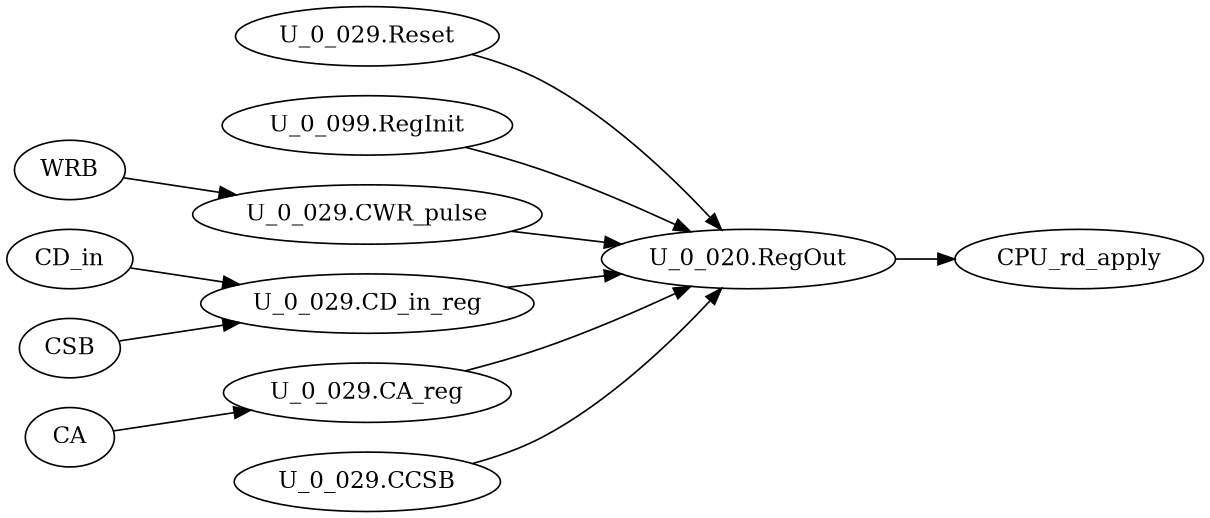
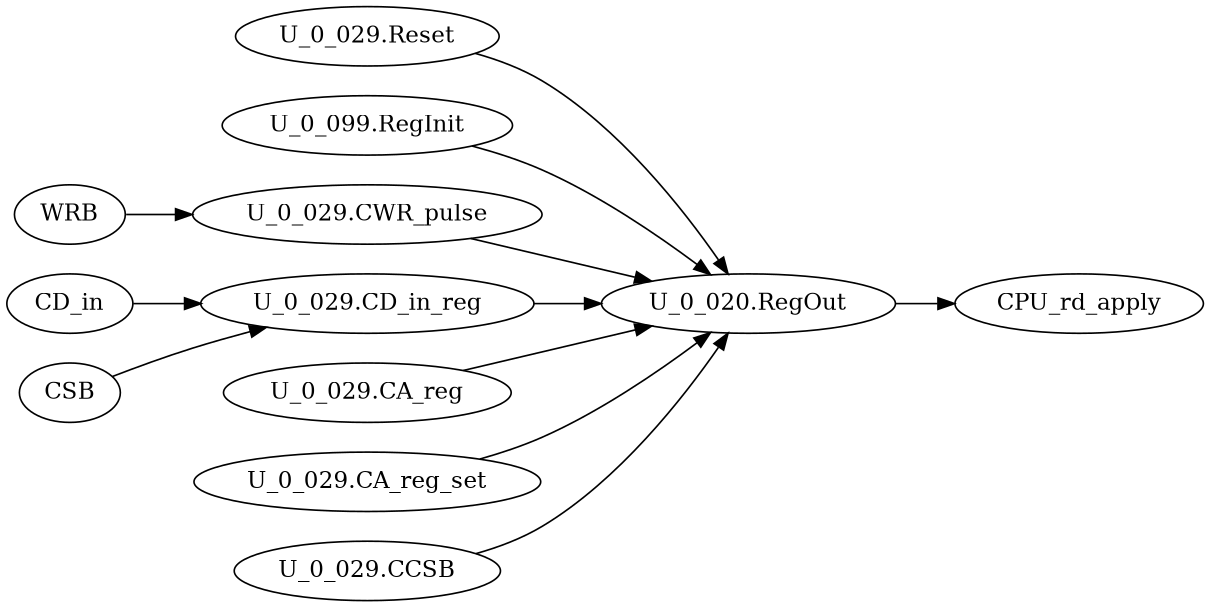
node "CA": removed
node "U_0_029.CA_reg_set": added
